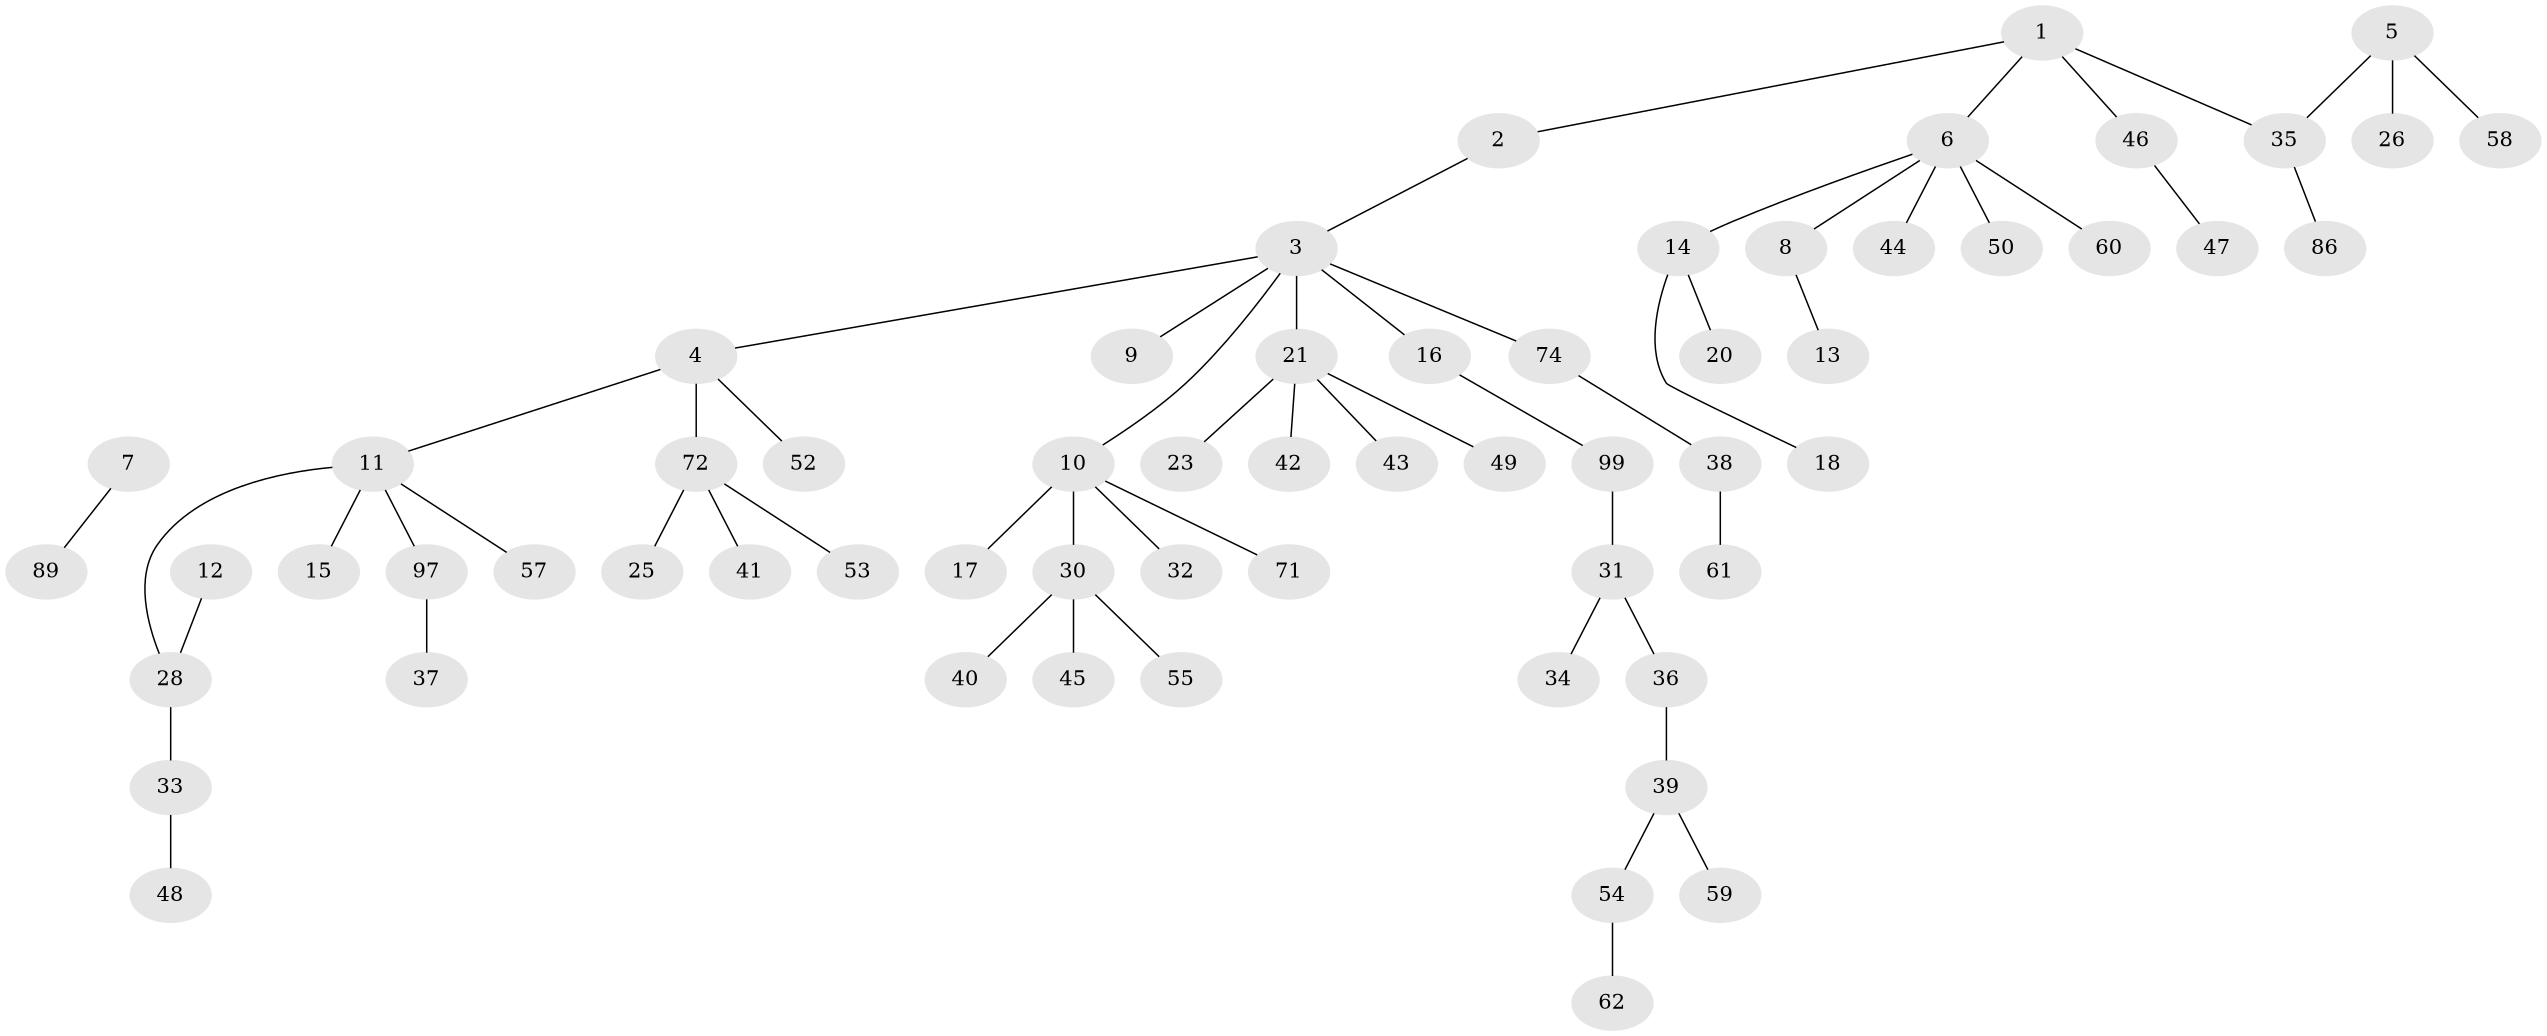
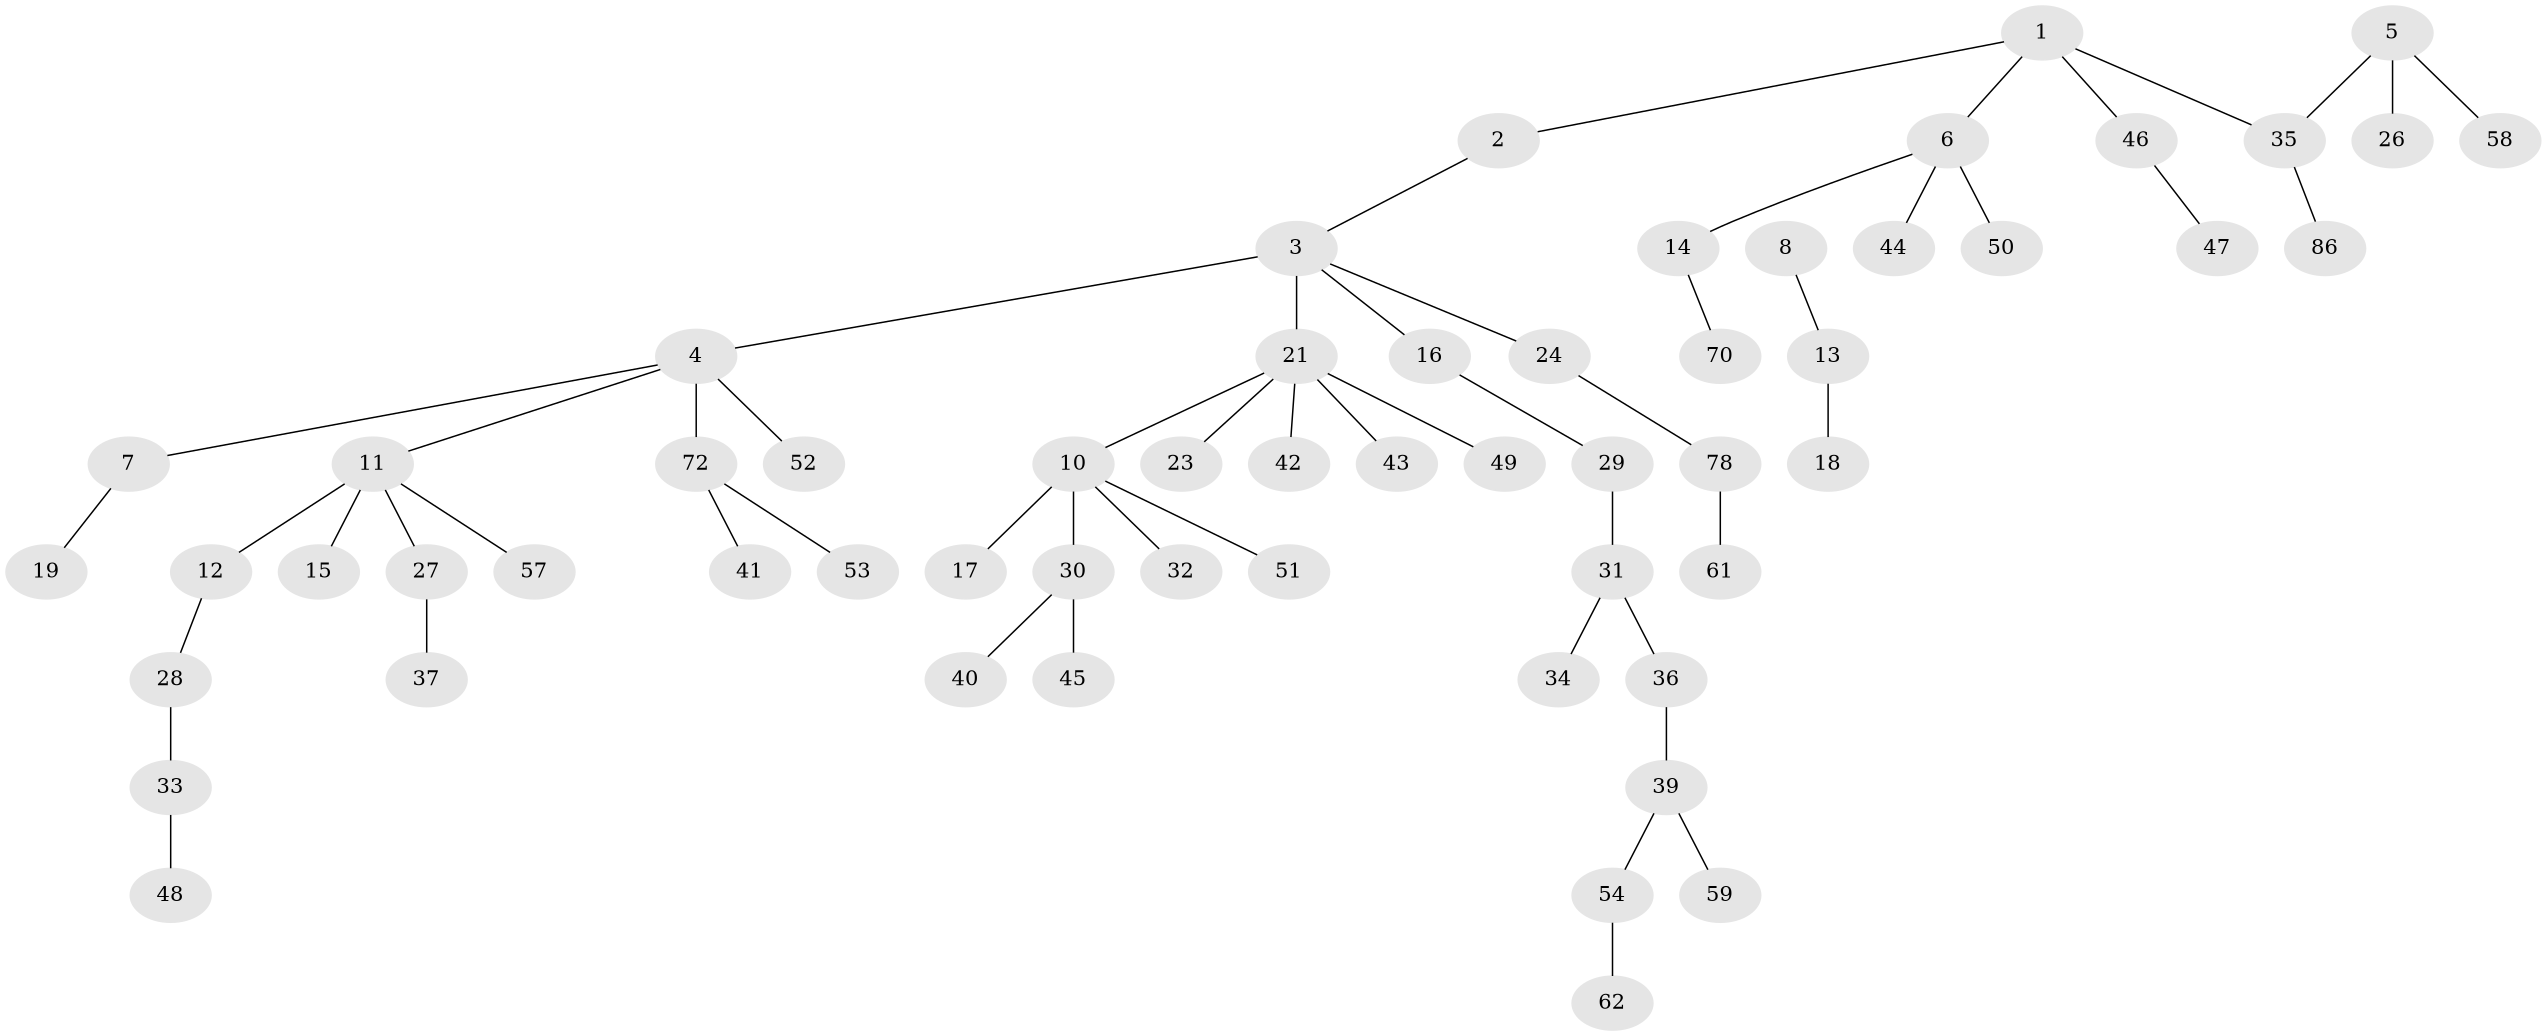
edge "6" -- "8": removed
node "60": removed
node "9": removed
node "74": label "74" -> "24"
node "20": label "20" -> "70"
edge "3" -- "10": now "21" -- "10"
edge "14" -- "18": now "13" -- "18"
edge "4" -- "7": added
node "99": label "99" -> "29"
node "38": label "38" -> "78"
edge "11" -- "28": now "11" -- "12"
node "89": label "89" -> "19"
node "97": label "97" -> "27"
node "25": removed
node "71": label "71" -> "51"
node "55": removed
